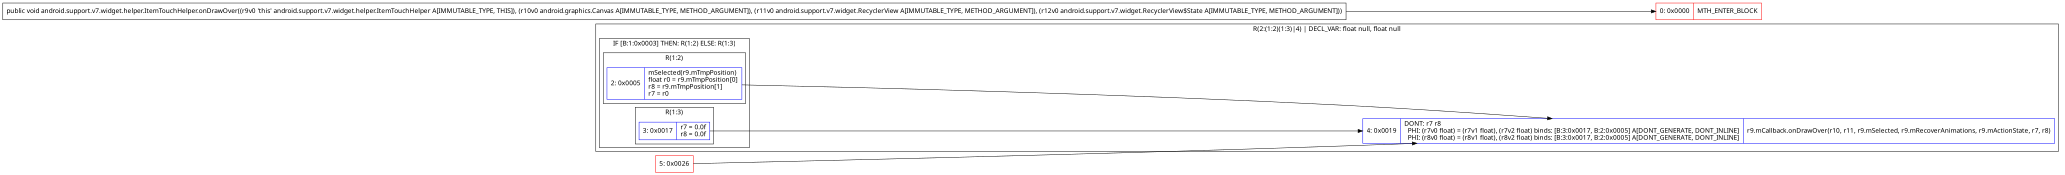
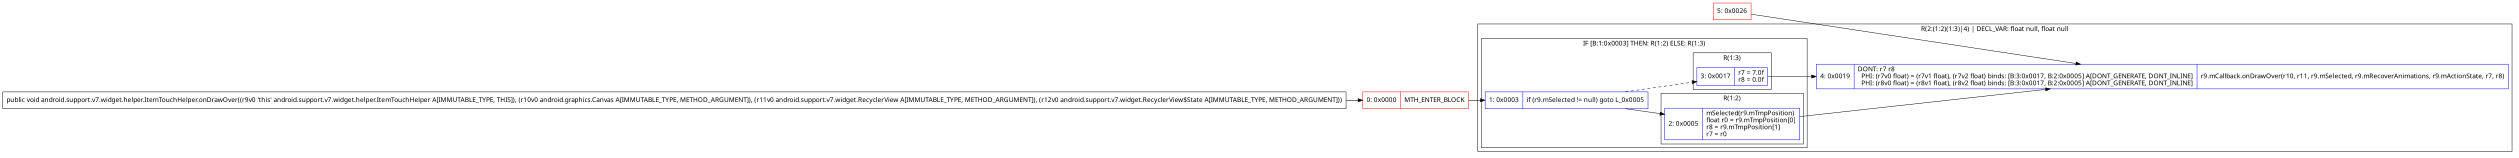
node "1: 0x0003": added
node "3: 0x0017": text "r7 = 0.0f" -> "r7 = 7.0f"
